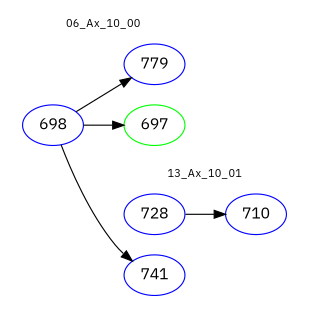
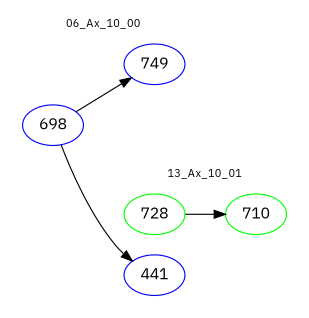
node "779": label "779" -> "749"
node "697": removed
node "728": color blue -> green
node "710": color blue -> green
node "741": label "741" -> "441"
